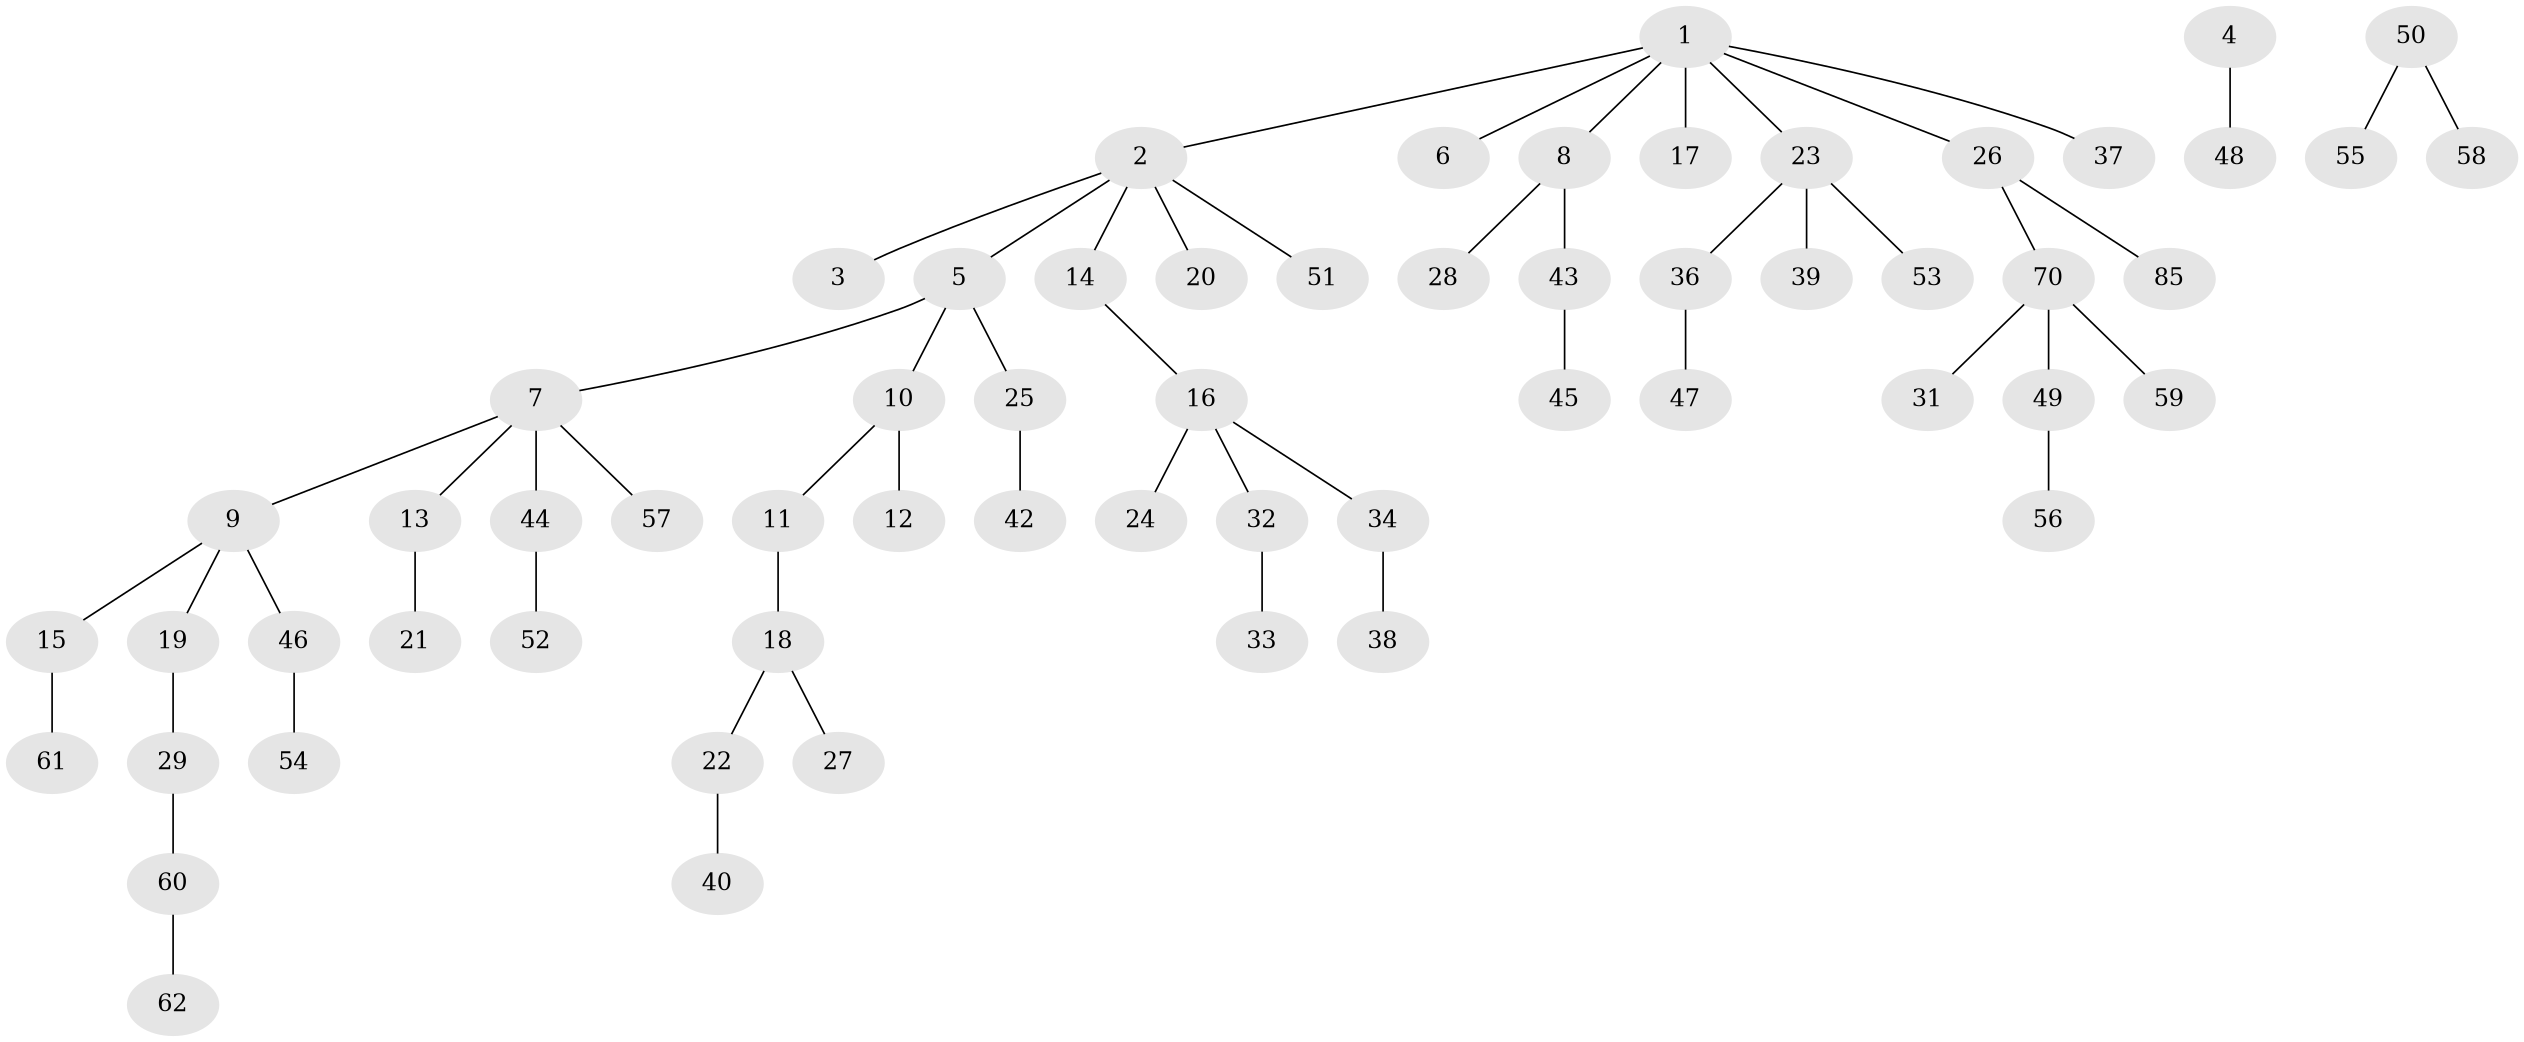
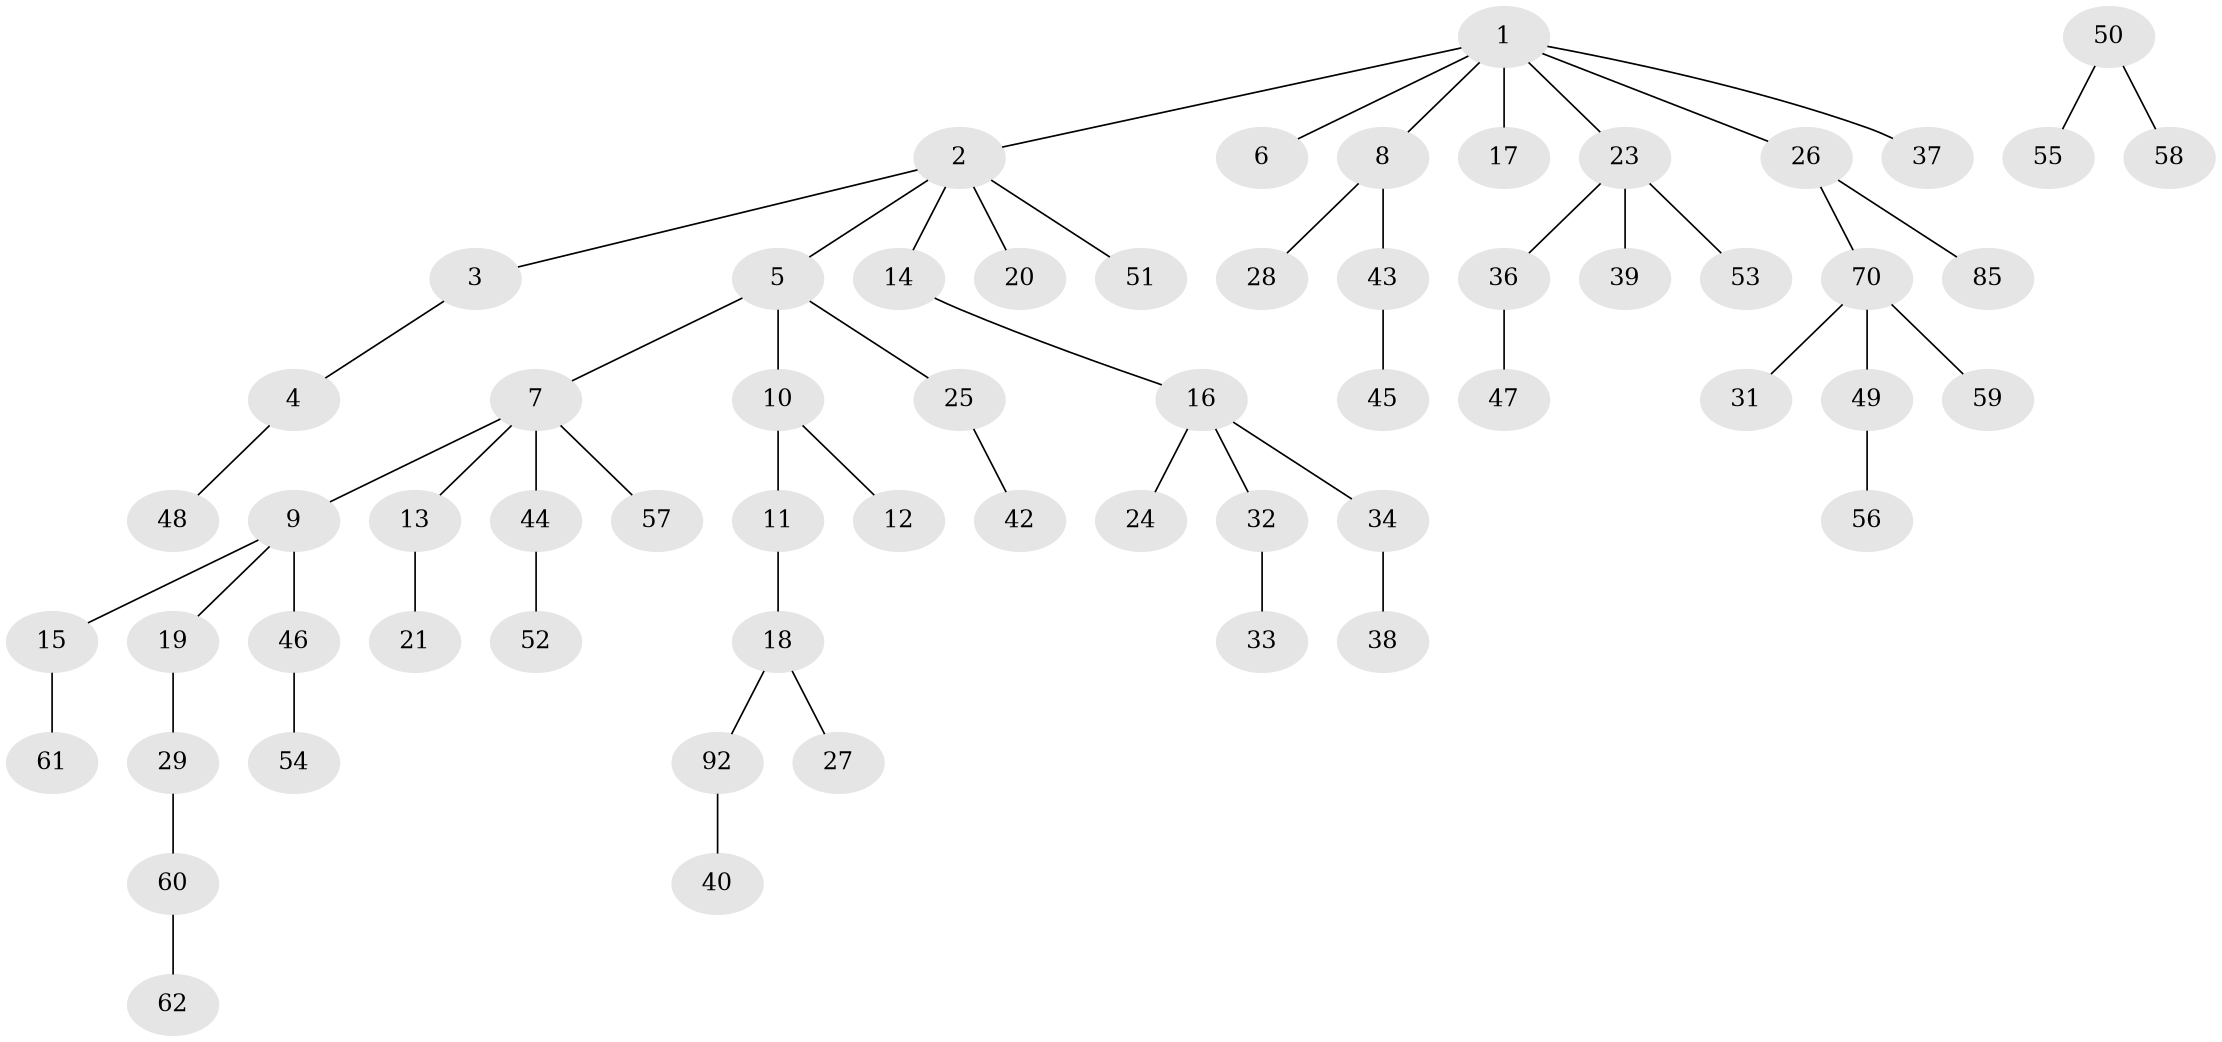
edge "3" -- "4": added
node "22": label "22" -> "92"
